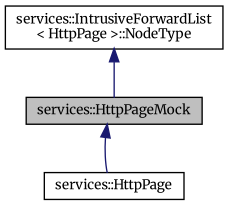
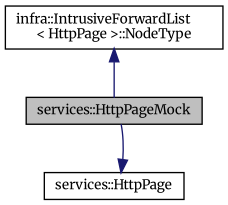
node "services::IntrusiveForwardList < HttpPage >::NodeType": label "services::IntrusiveForwardList < HttpPage >::NodeType" -> "infra::IntrusiveForwardList < HttpPage >::NodeType"
edge "services::HttpPage" -> "services::HttpPageMock": reversed
